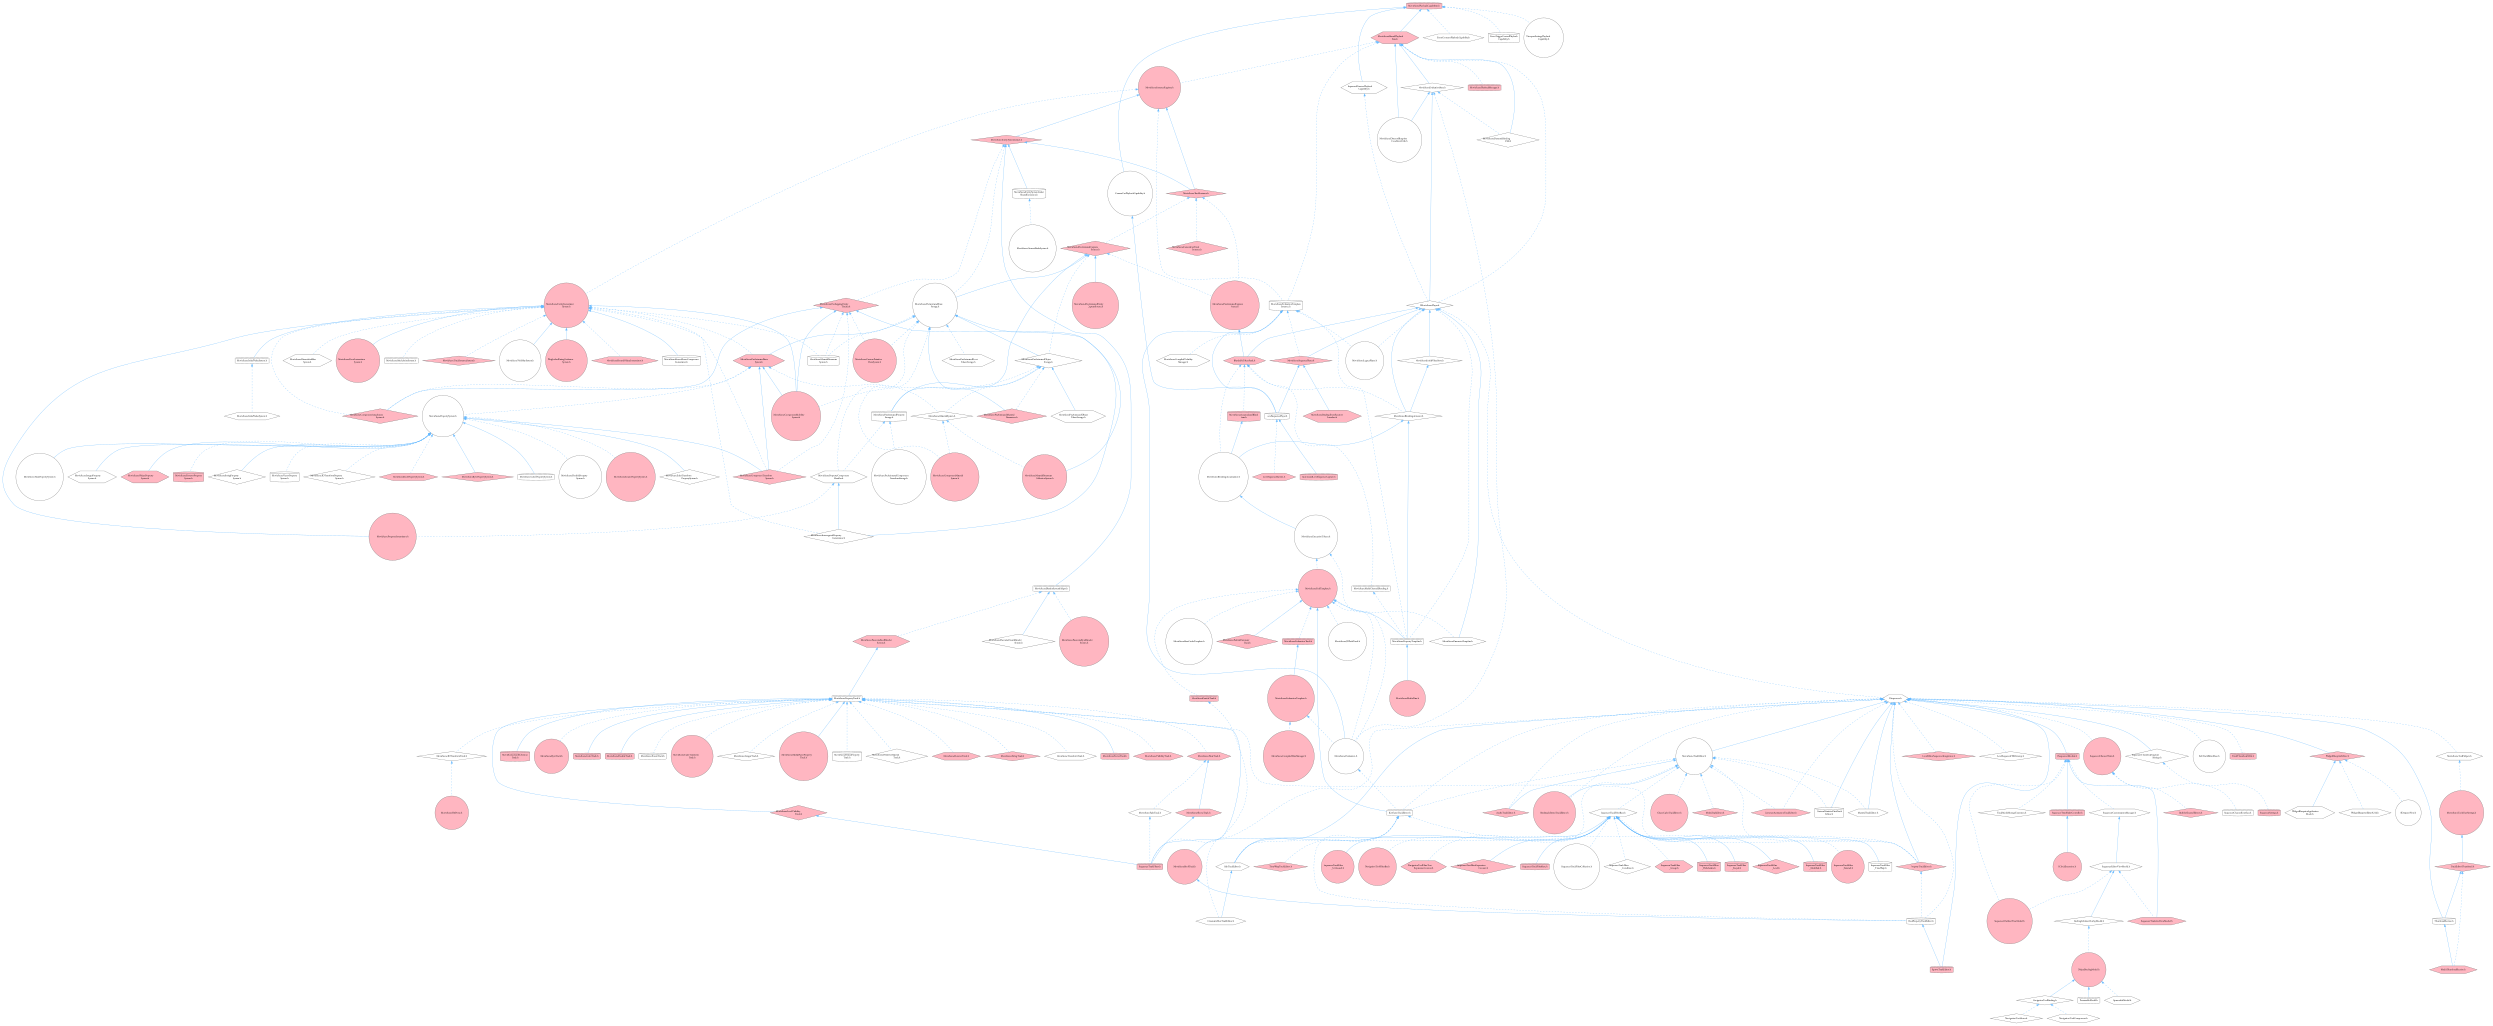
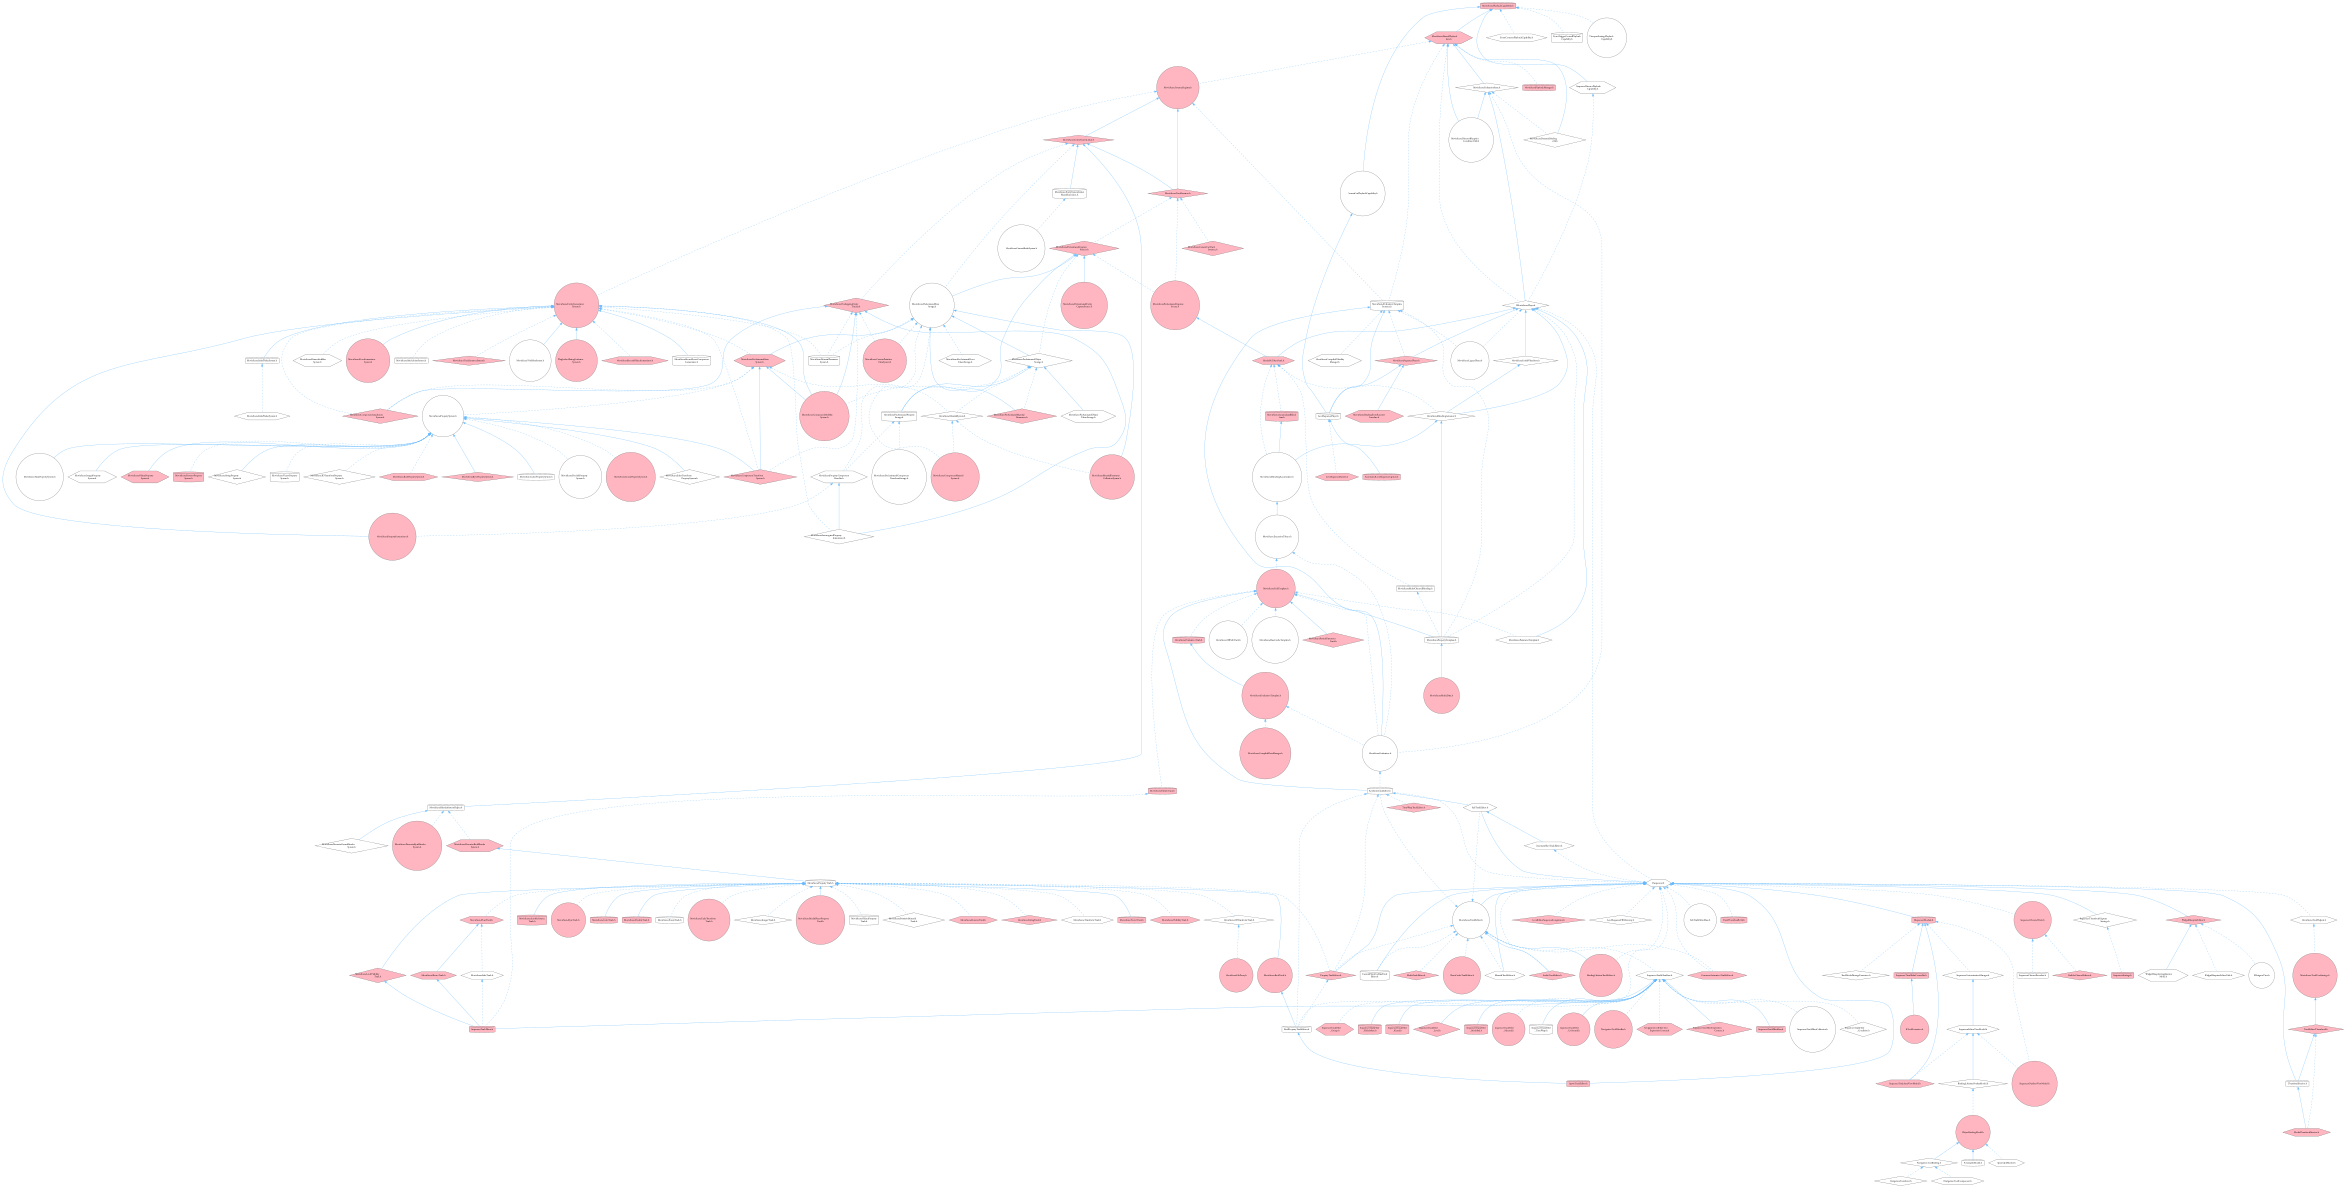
edge "CinematicShotTrackEditor.h" -> "ISequencer.h": reversed
